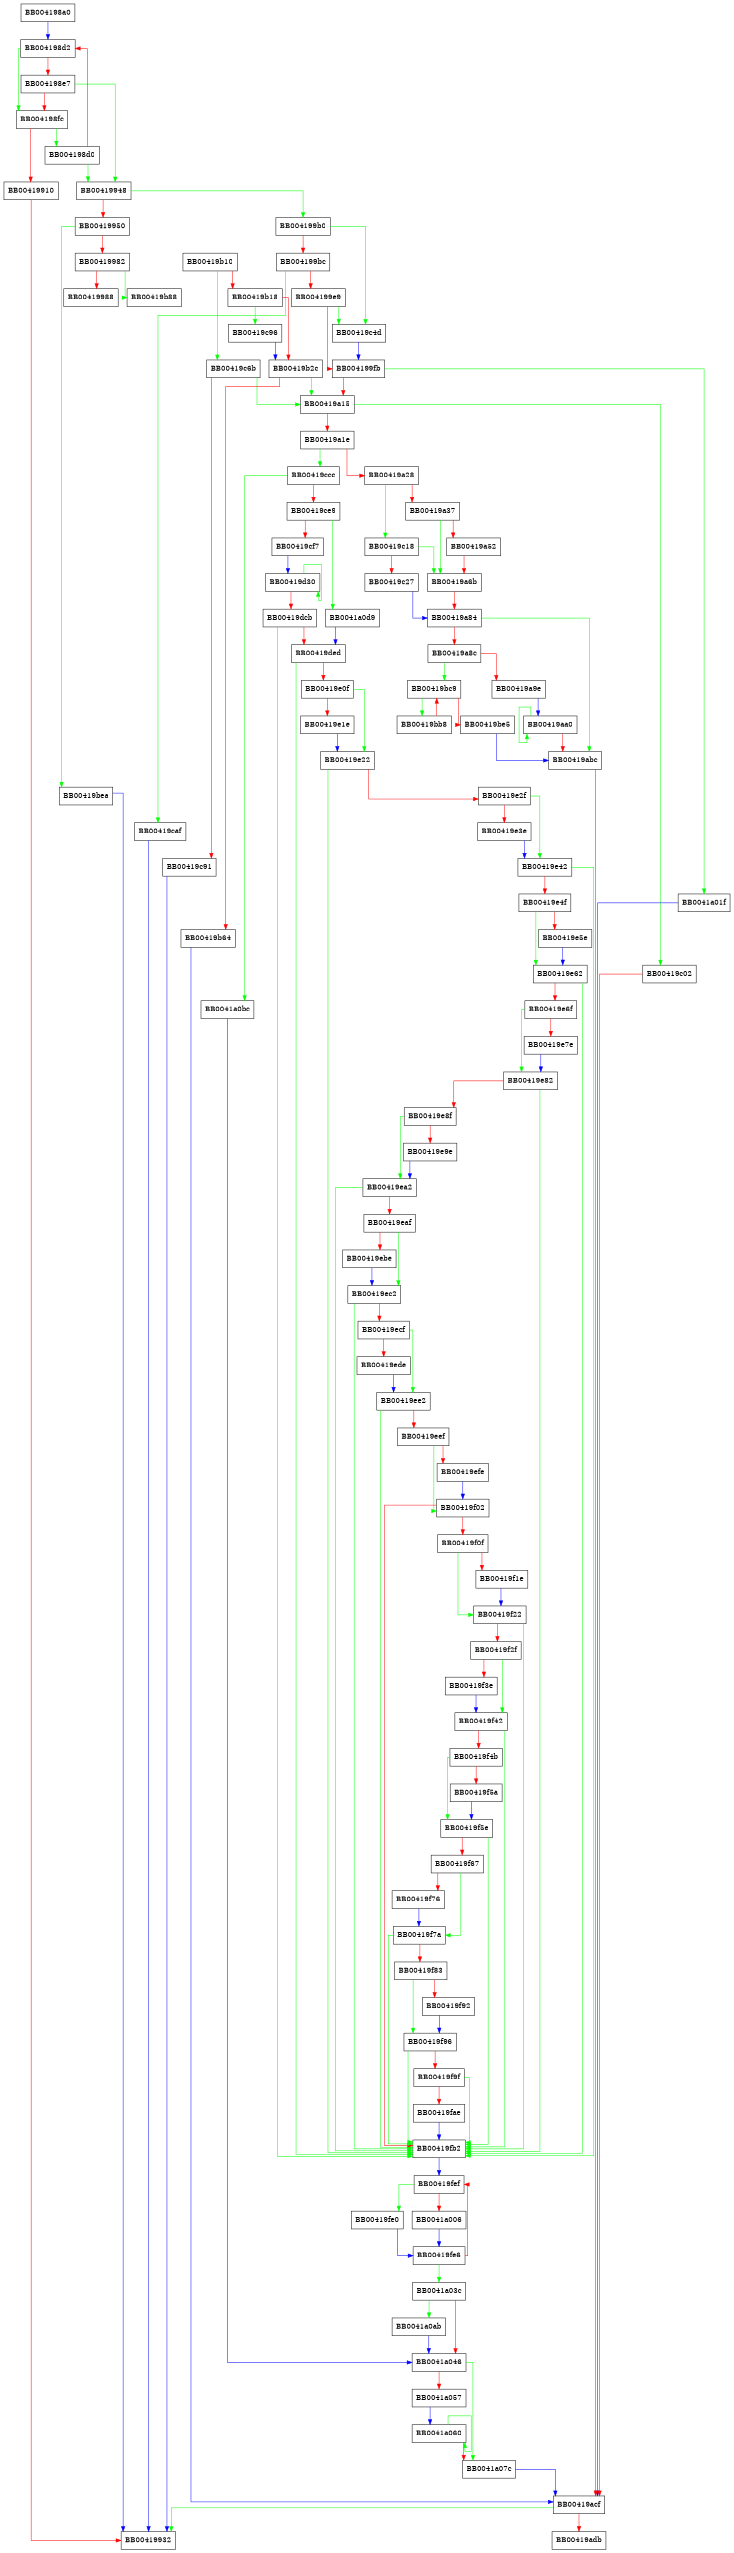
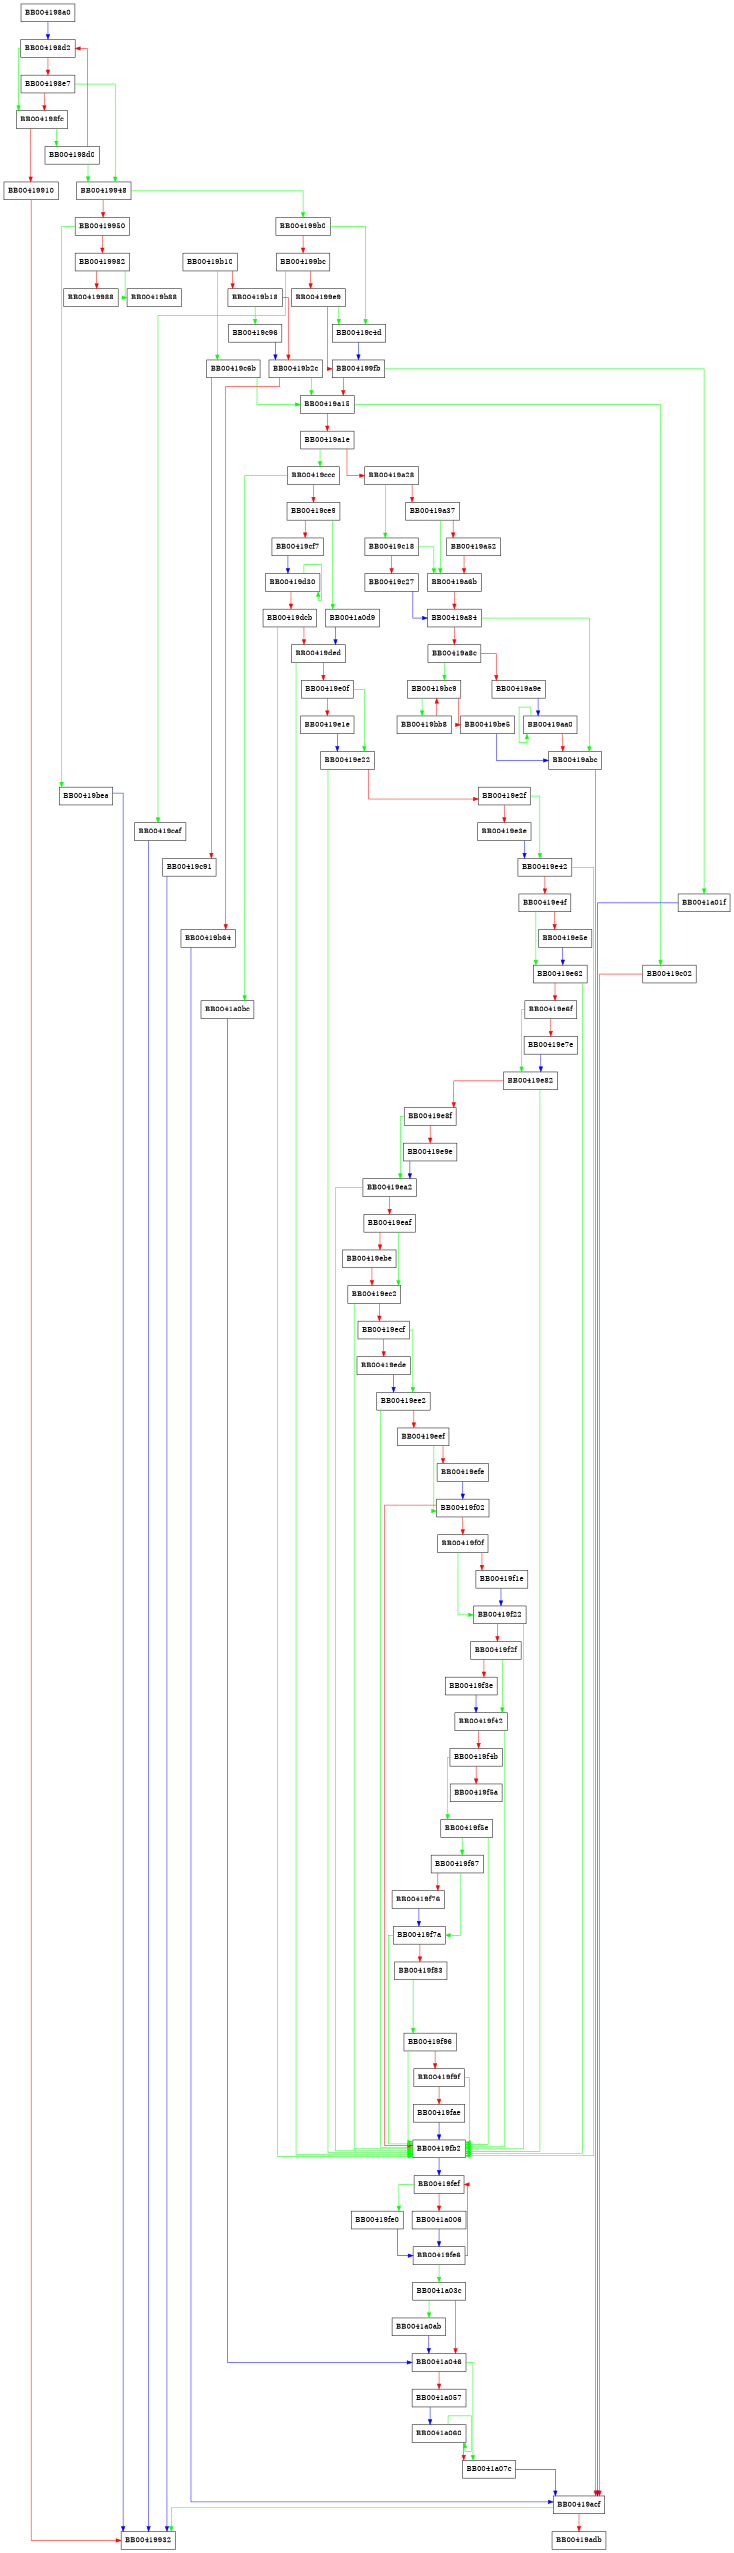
edge "BB00419ebe" -> "BB00419ec2": color blue -> red
edge "BB00419f5a" -> "BB00419f5e": removed
edge "BB00419f5e" -> "BB00419f67": color red -> green
node "BB00419f92": removed
